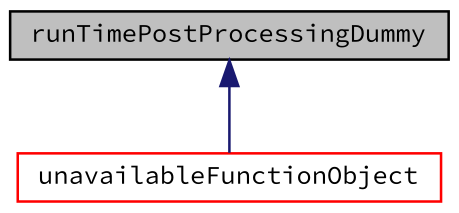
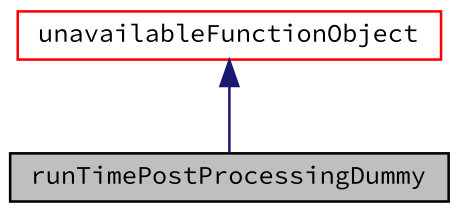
edge "unavailableFunctionObject" -> "runTimePostProcessingDummy": reversed
